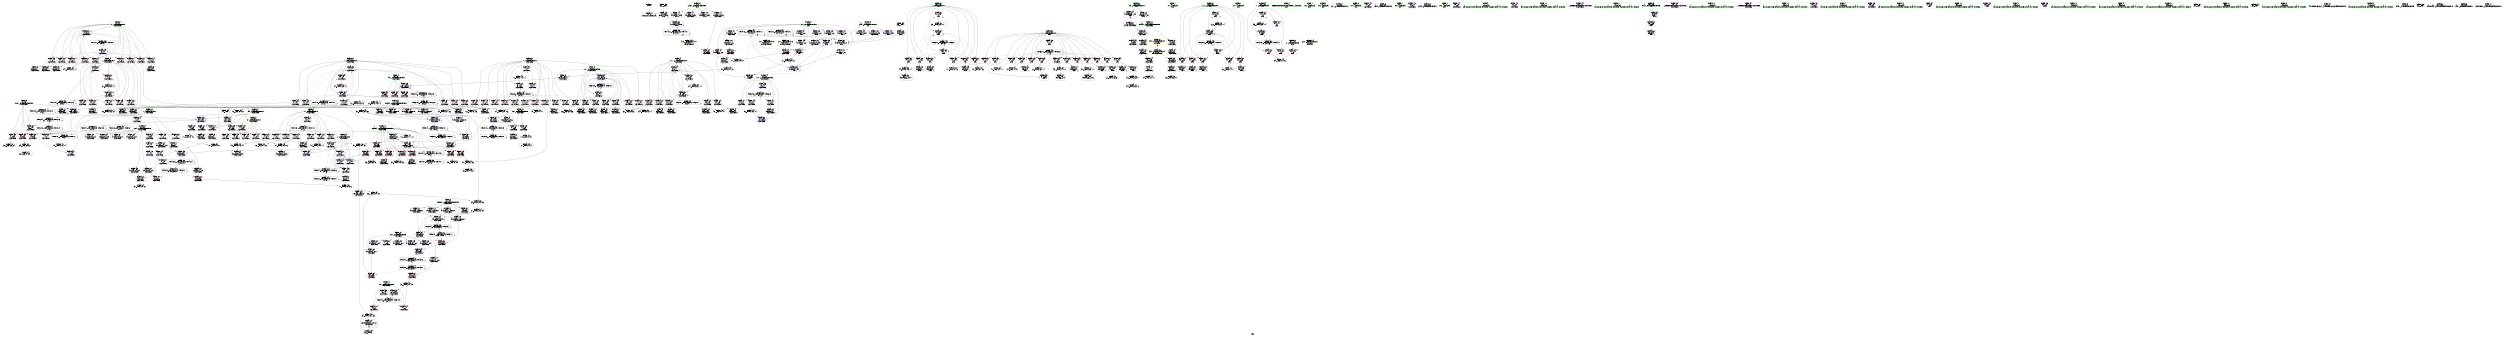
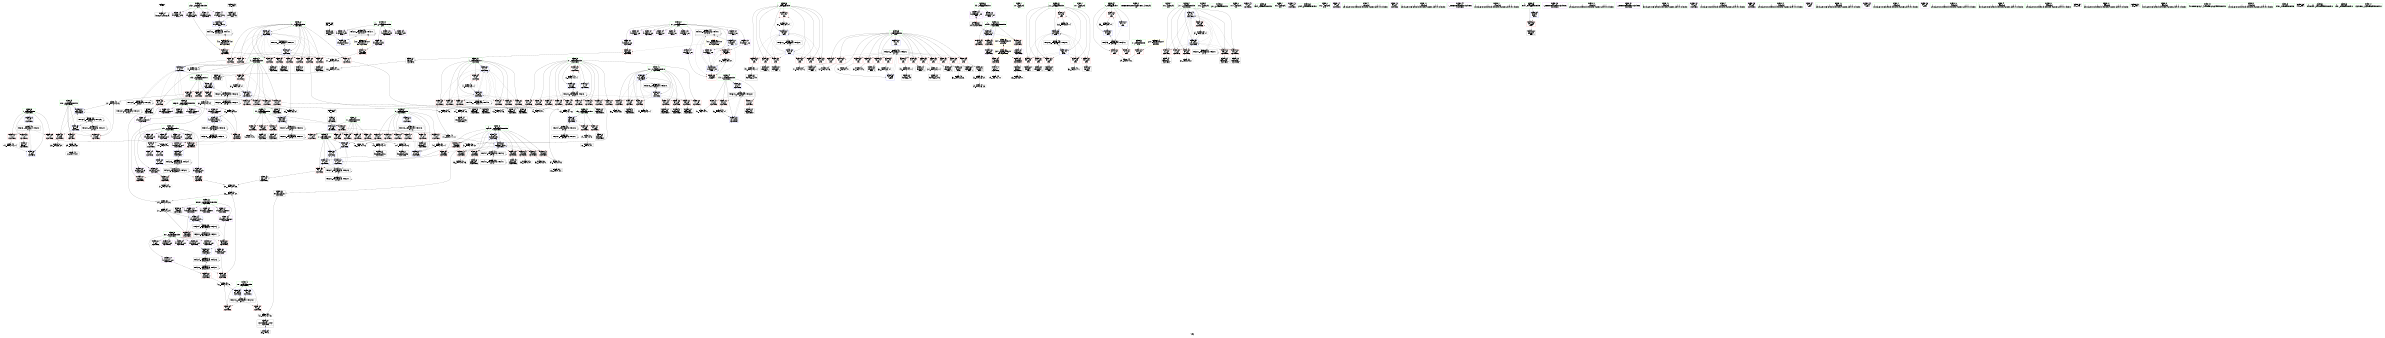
node "NodeID: 129": added
node "NodeID: 294": text "arraydecay" -> "main"
node "NodeID: 201": removed
node "NodeID: 99": removed
node "NodeID: 157": removed
